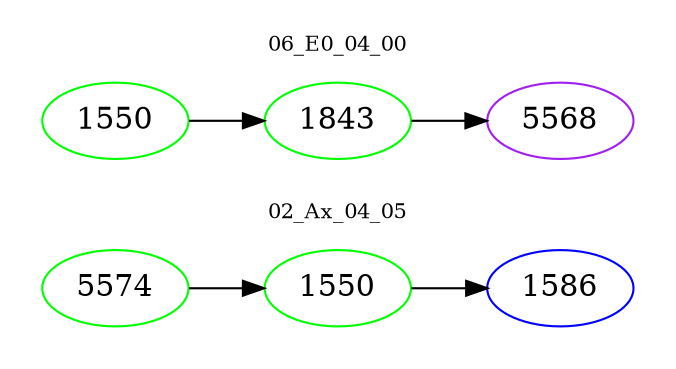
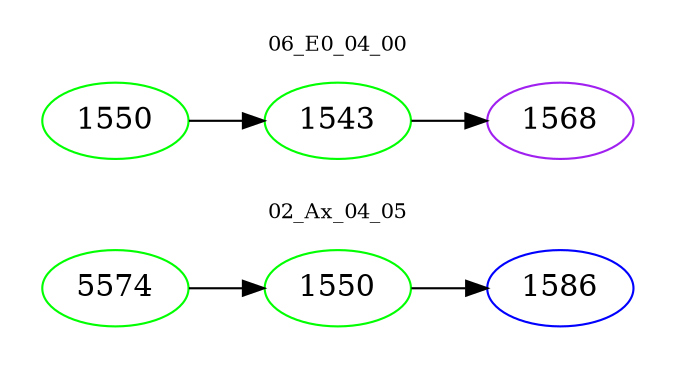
node "1843": label "1843" -> "1543"
node "5568": label "5568" -> "1568"
